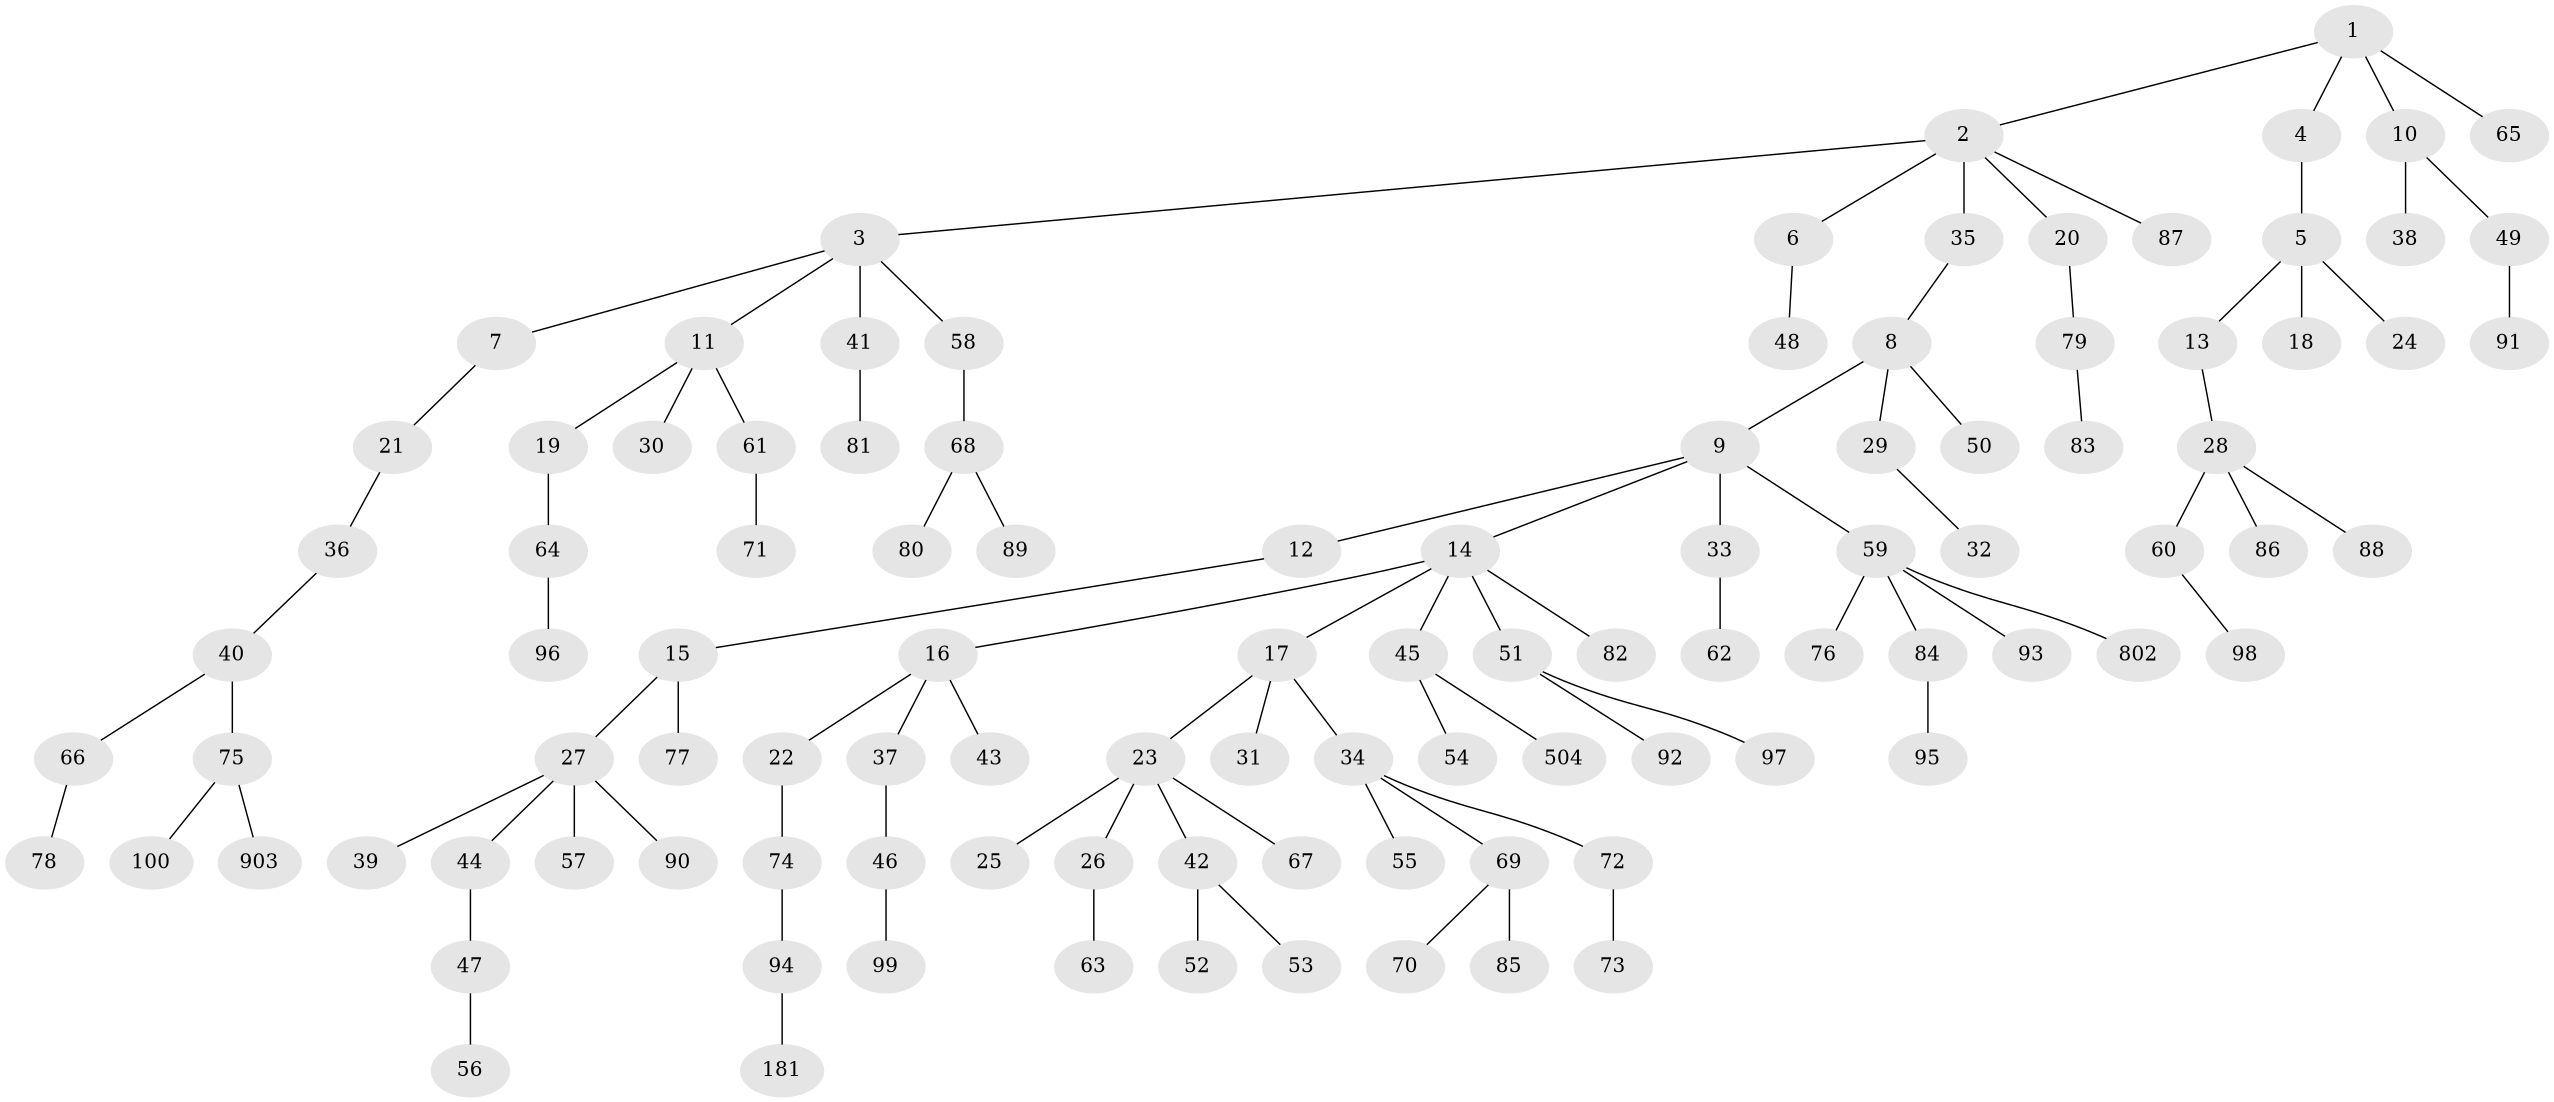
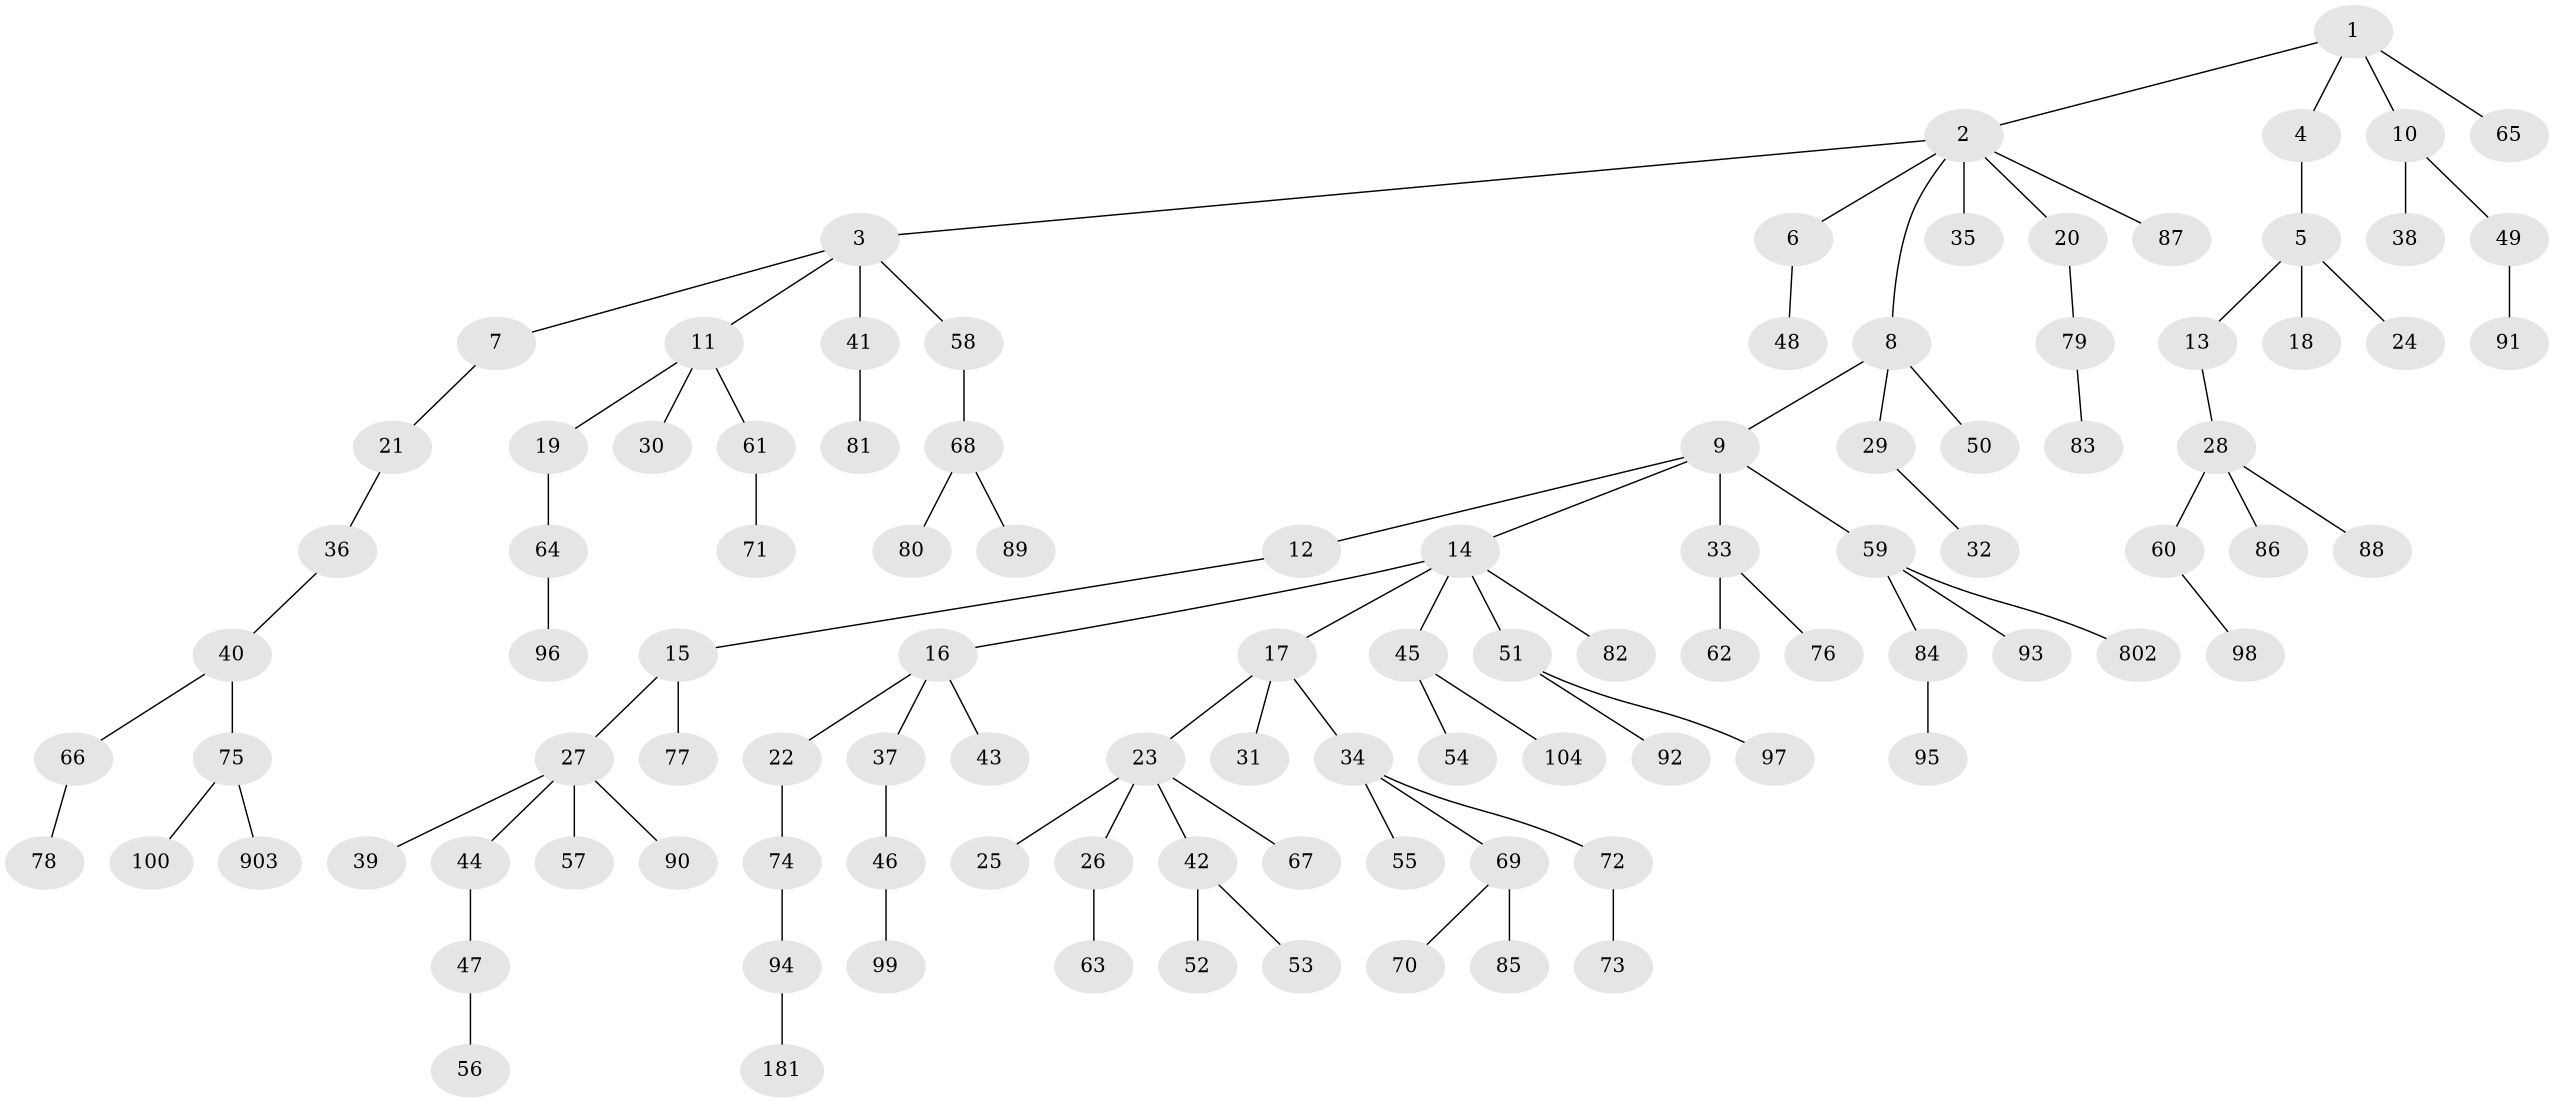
edge "35" -- "8": now "2" -- "8"
edge "59" -- "76": now "33" -- "76"
node "504": label "504" -> "104"
